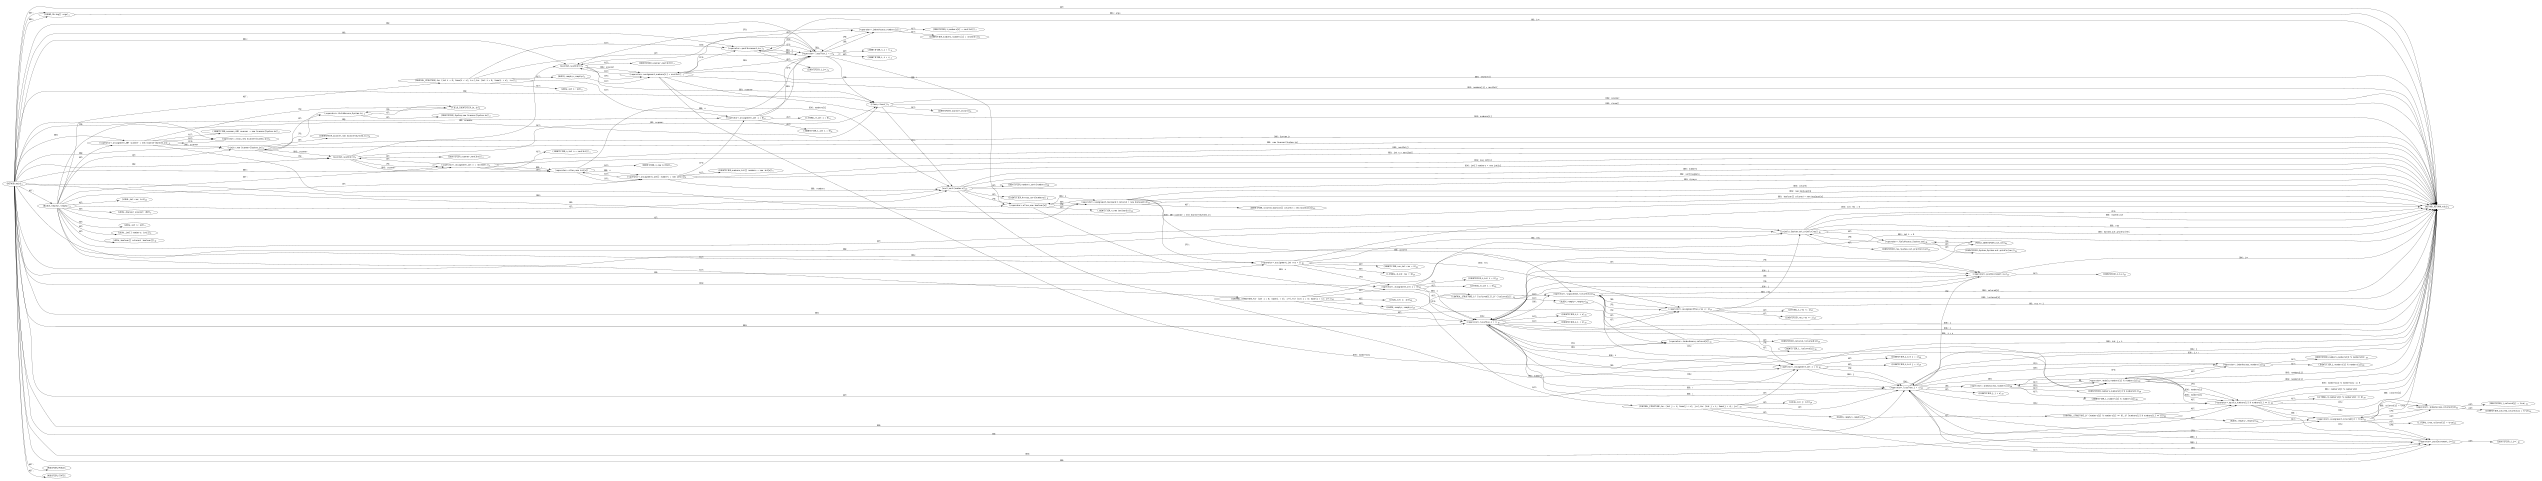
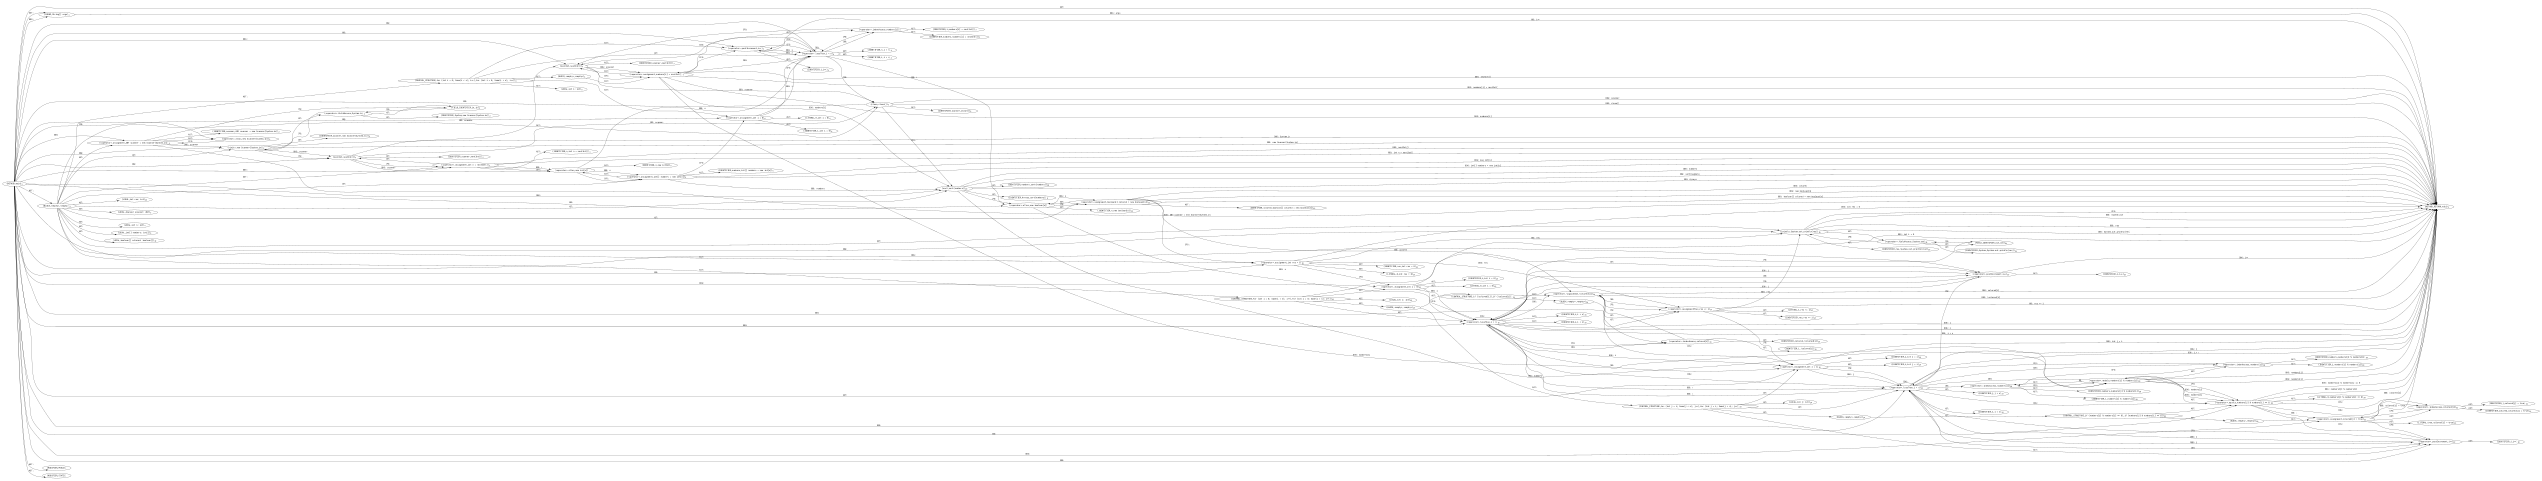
edge "(METHOD,main)" -> "(close,close())": reversed
node "(IDENTIFIER,n,j < n)": added
